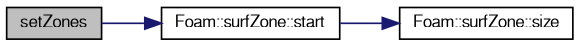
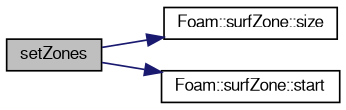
edge "Foam::surfZone::start" -> "Foam::surfZone::size": now "setZones" -> "Foam::surfZone::size"
